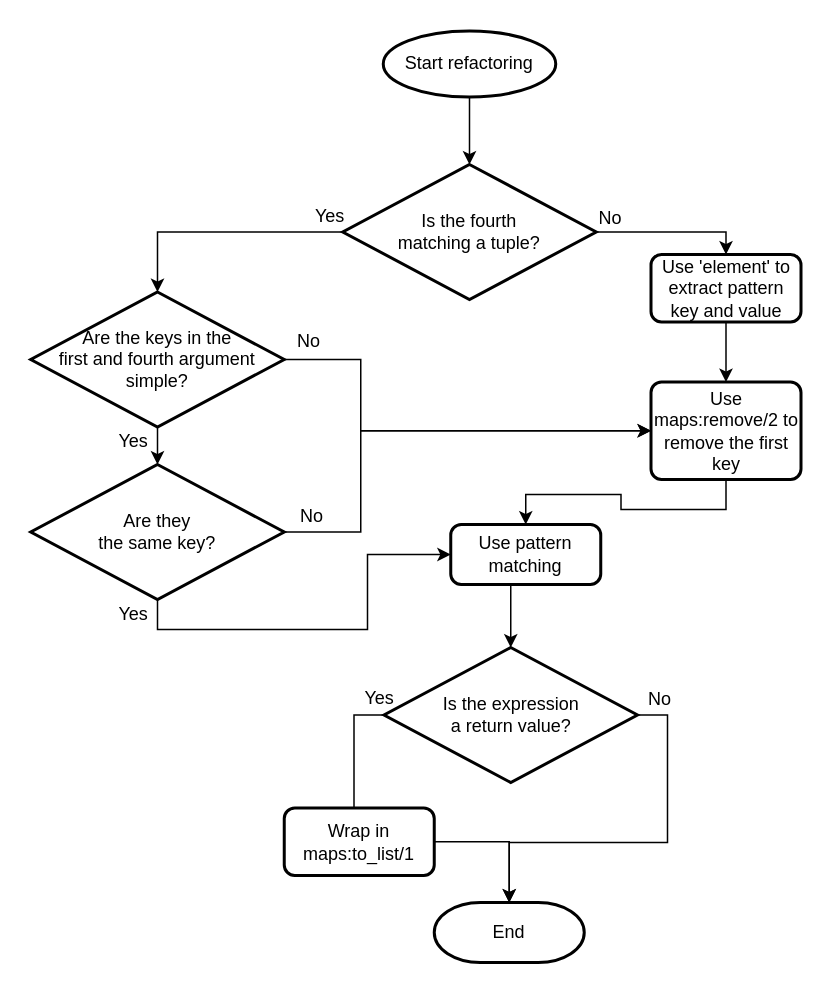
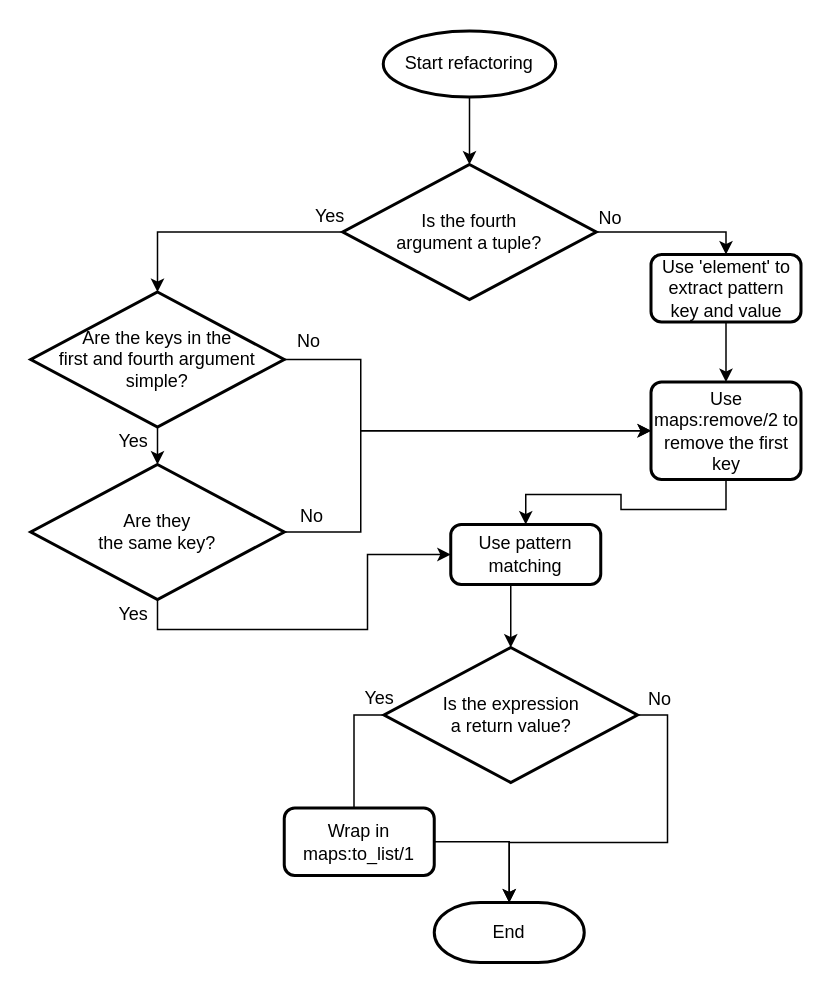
node "Is the fourth matching a tuple?": label "Is the fourth matching a tuple?" -> "Is the fourth argument a tuple?"
